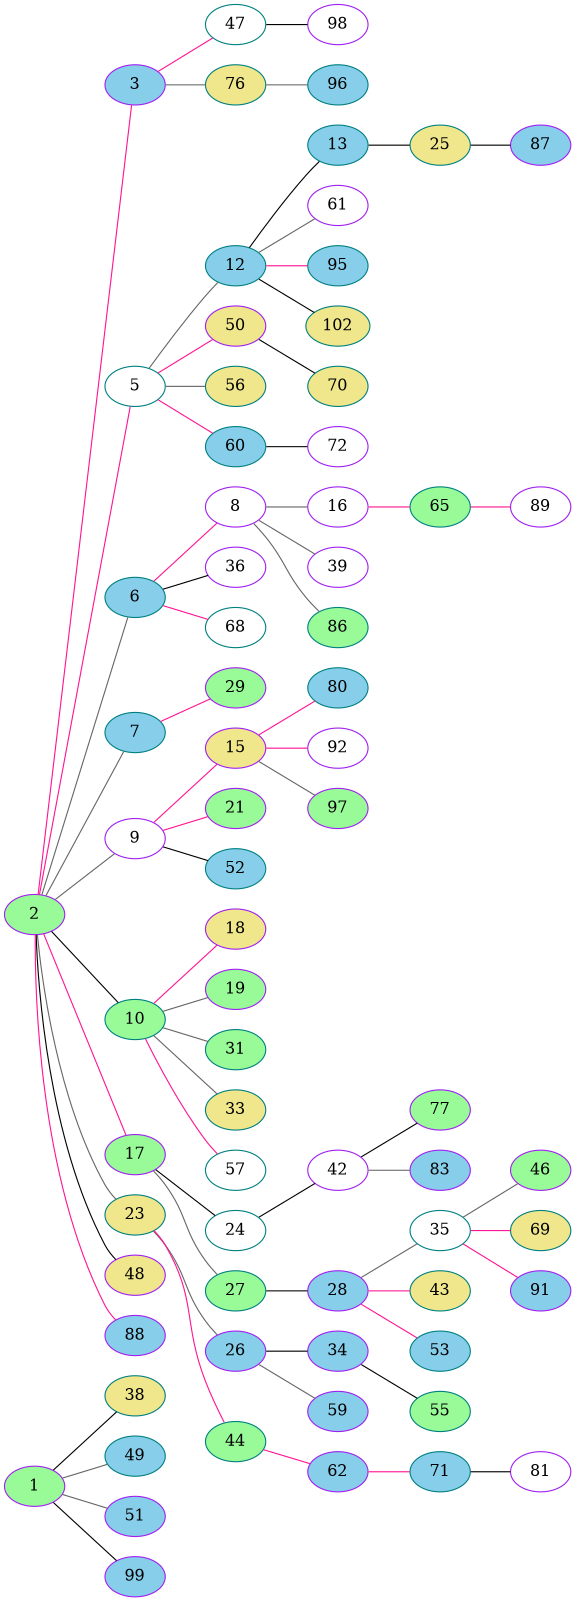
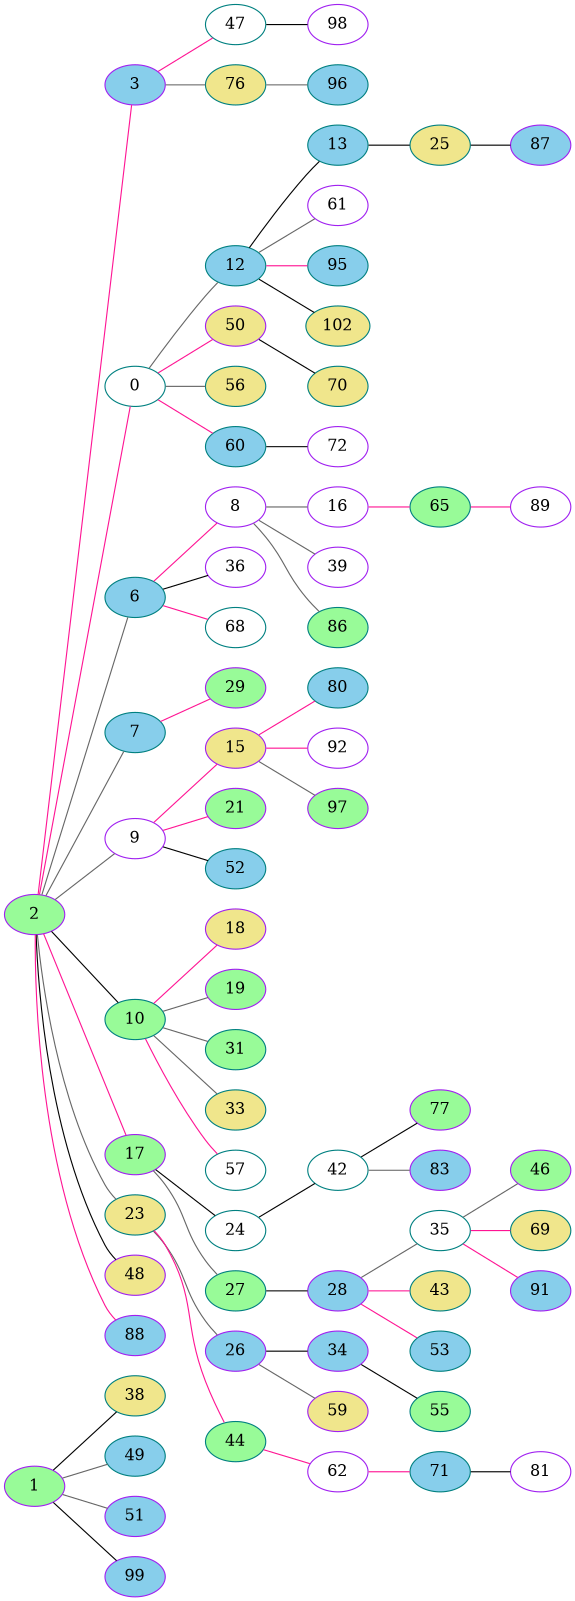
node "5": label "5" -> "0"
node "42": color purple -> teal
node "59": fillcolor skyblue -> khaki
node "62": fillcolor skyblue -> white
